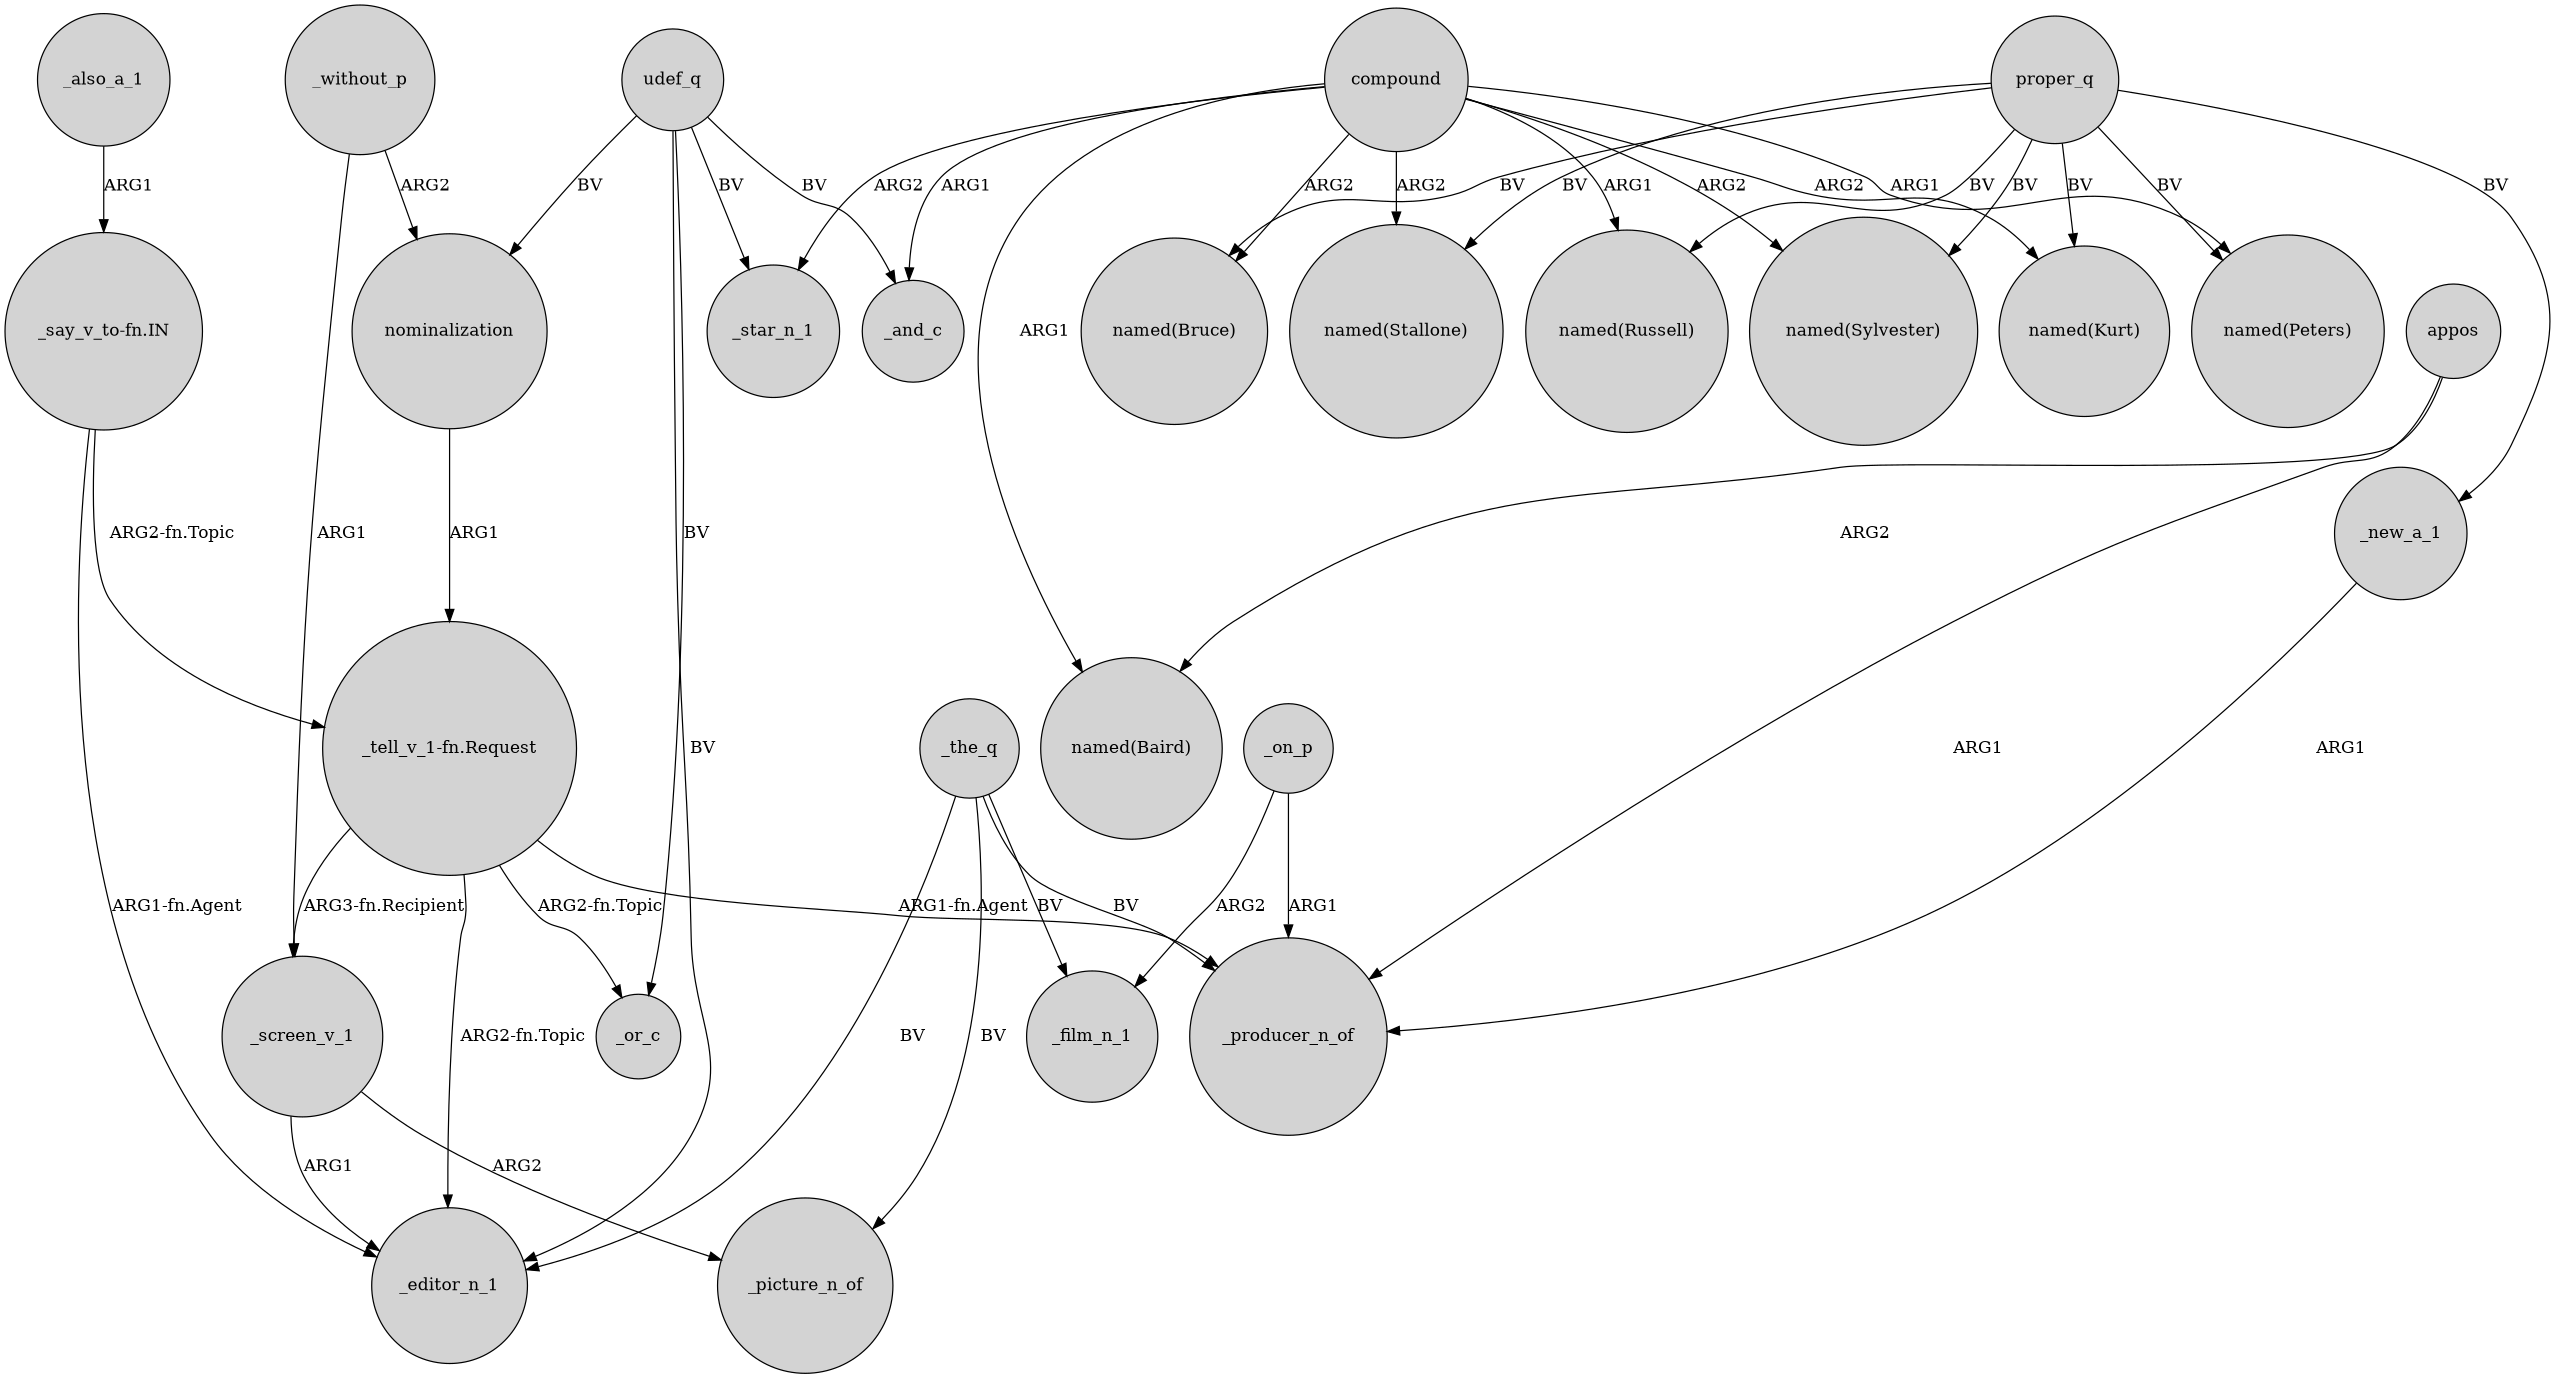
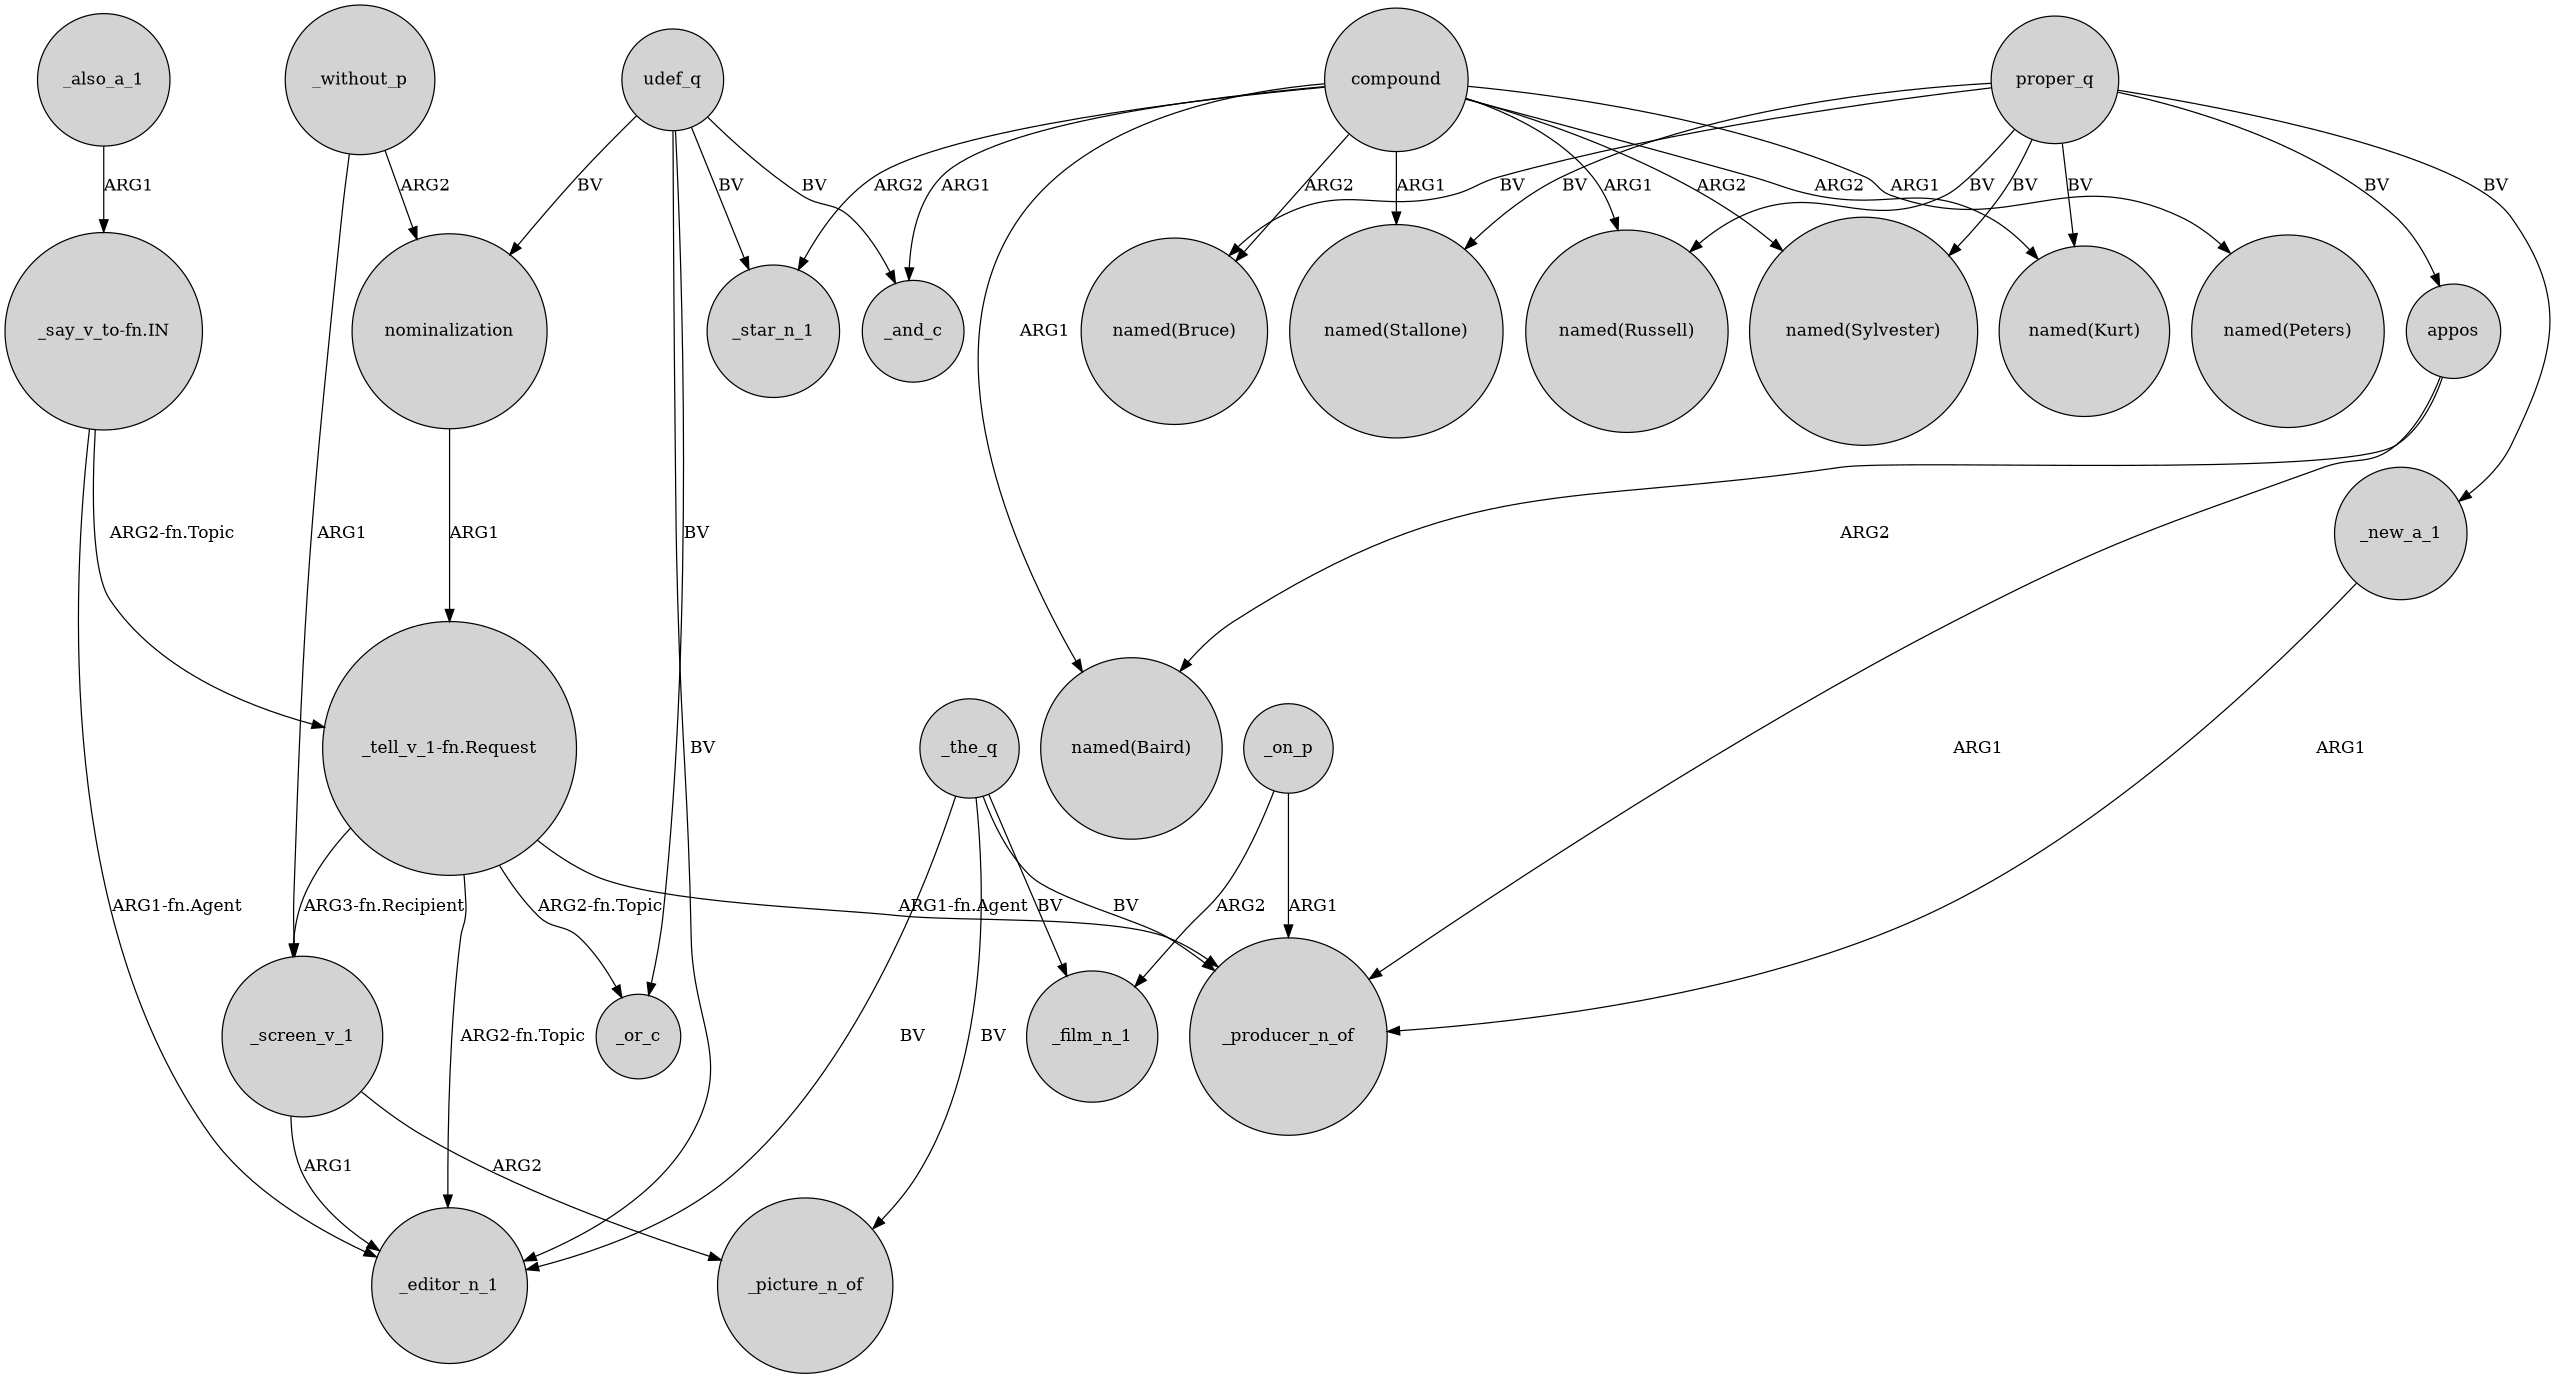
edge "compound" -> "named(Stallone)": label "ARG2" -> "ARG1"
edge "proper_q" -> "named(Peters)": now "proper_q" -> "appos"
